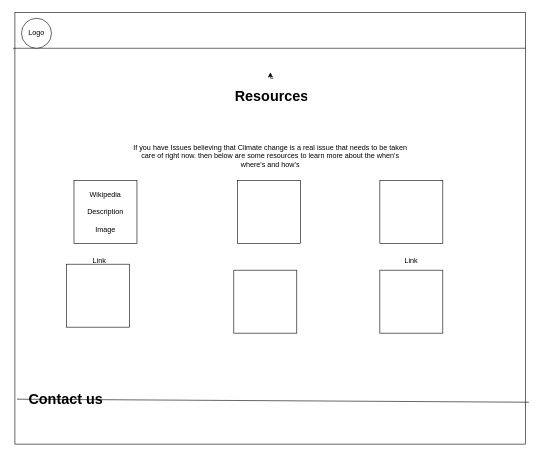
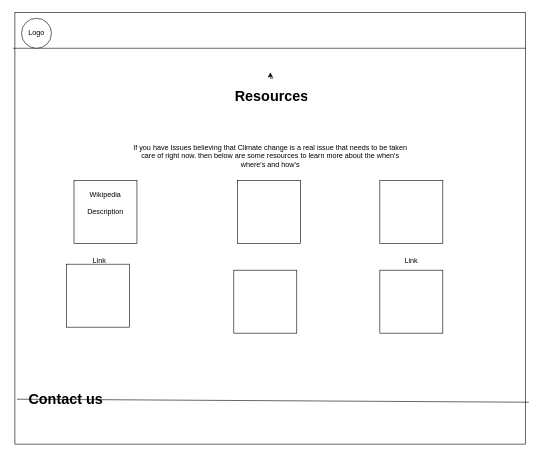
node "Image": removed
